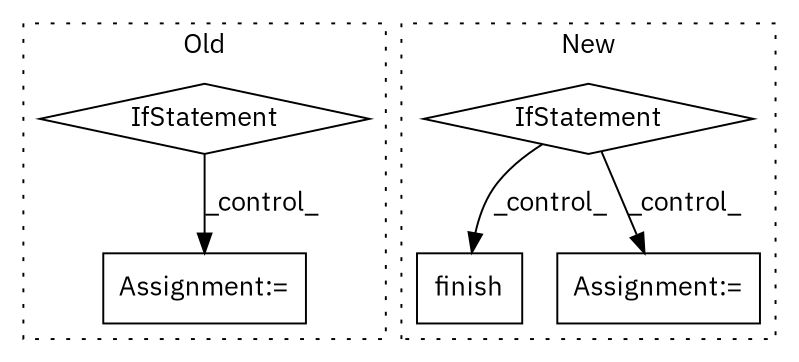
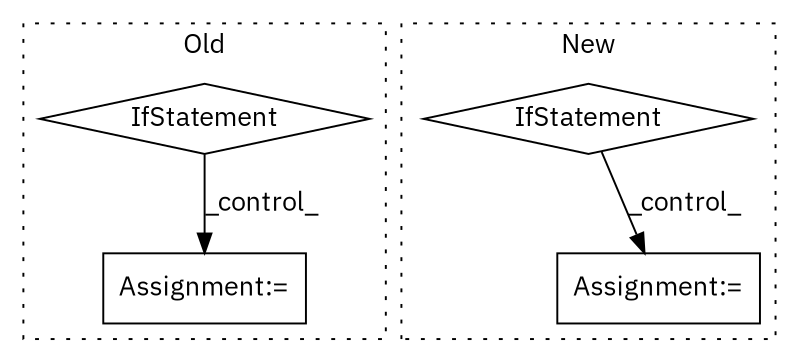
node "finish": removed
